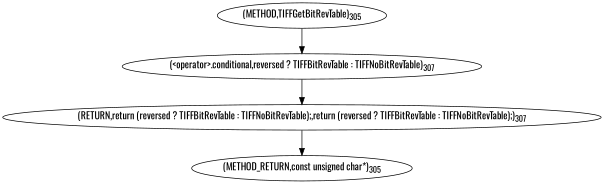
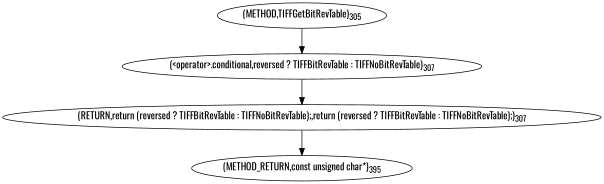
node "(METHOD_RETURN,const unsigned char*)": text "305" -> "395"
